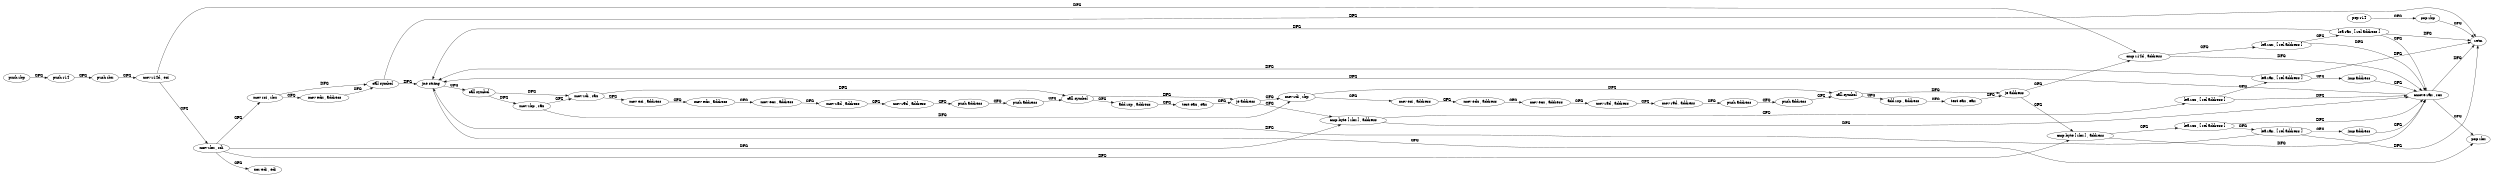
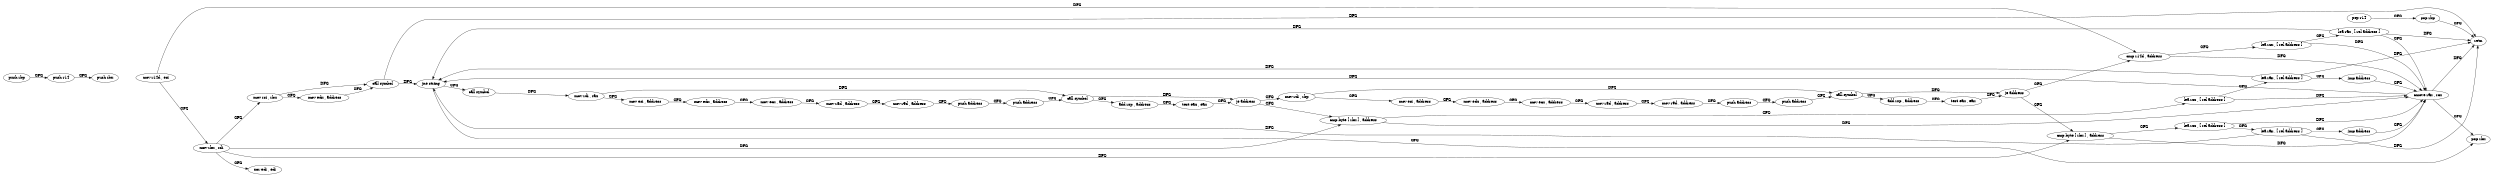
edge "push rbx" -> "mov r14d , esi": removed, label "CFG"
node "mov rbp , rax": removed
